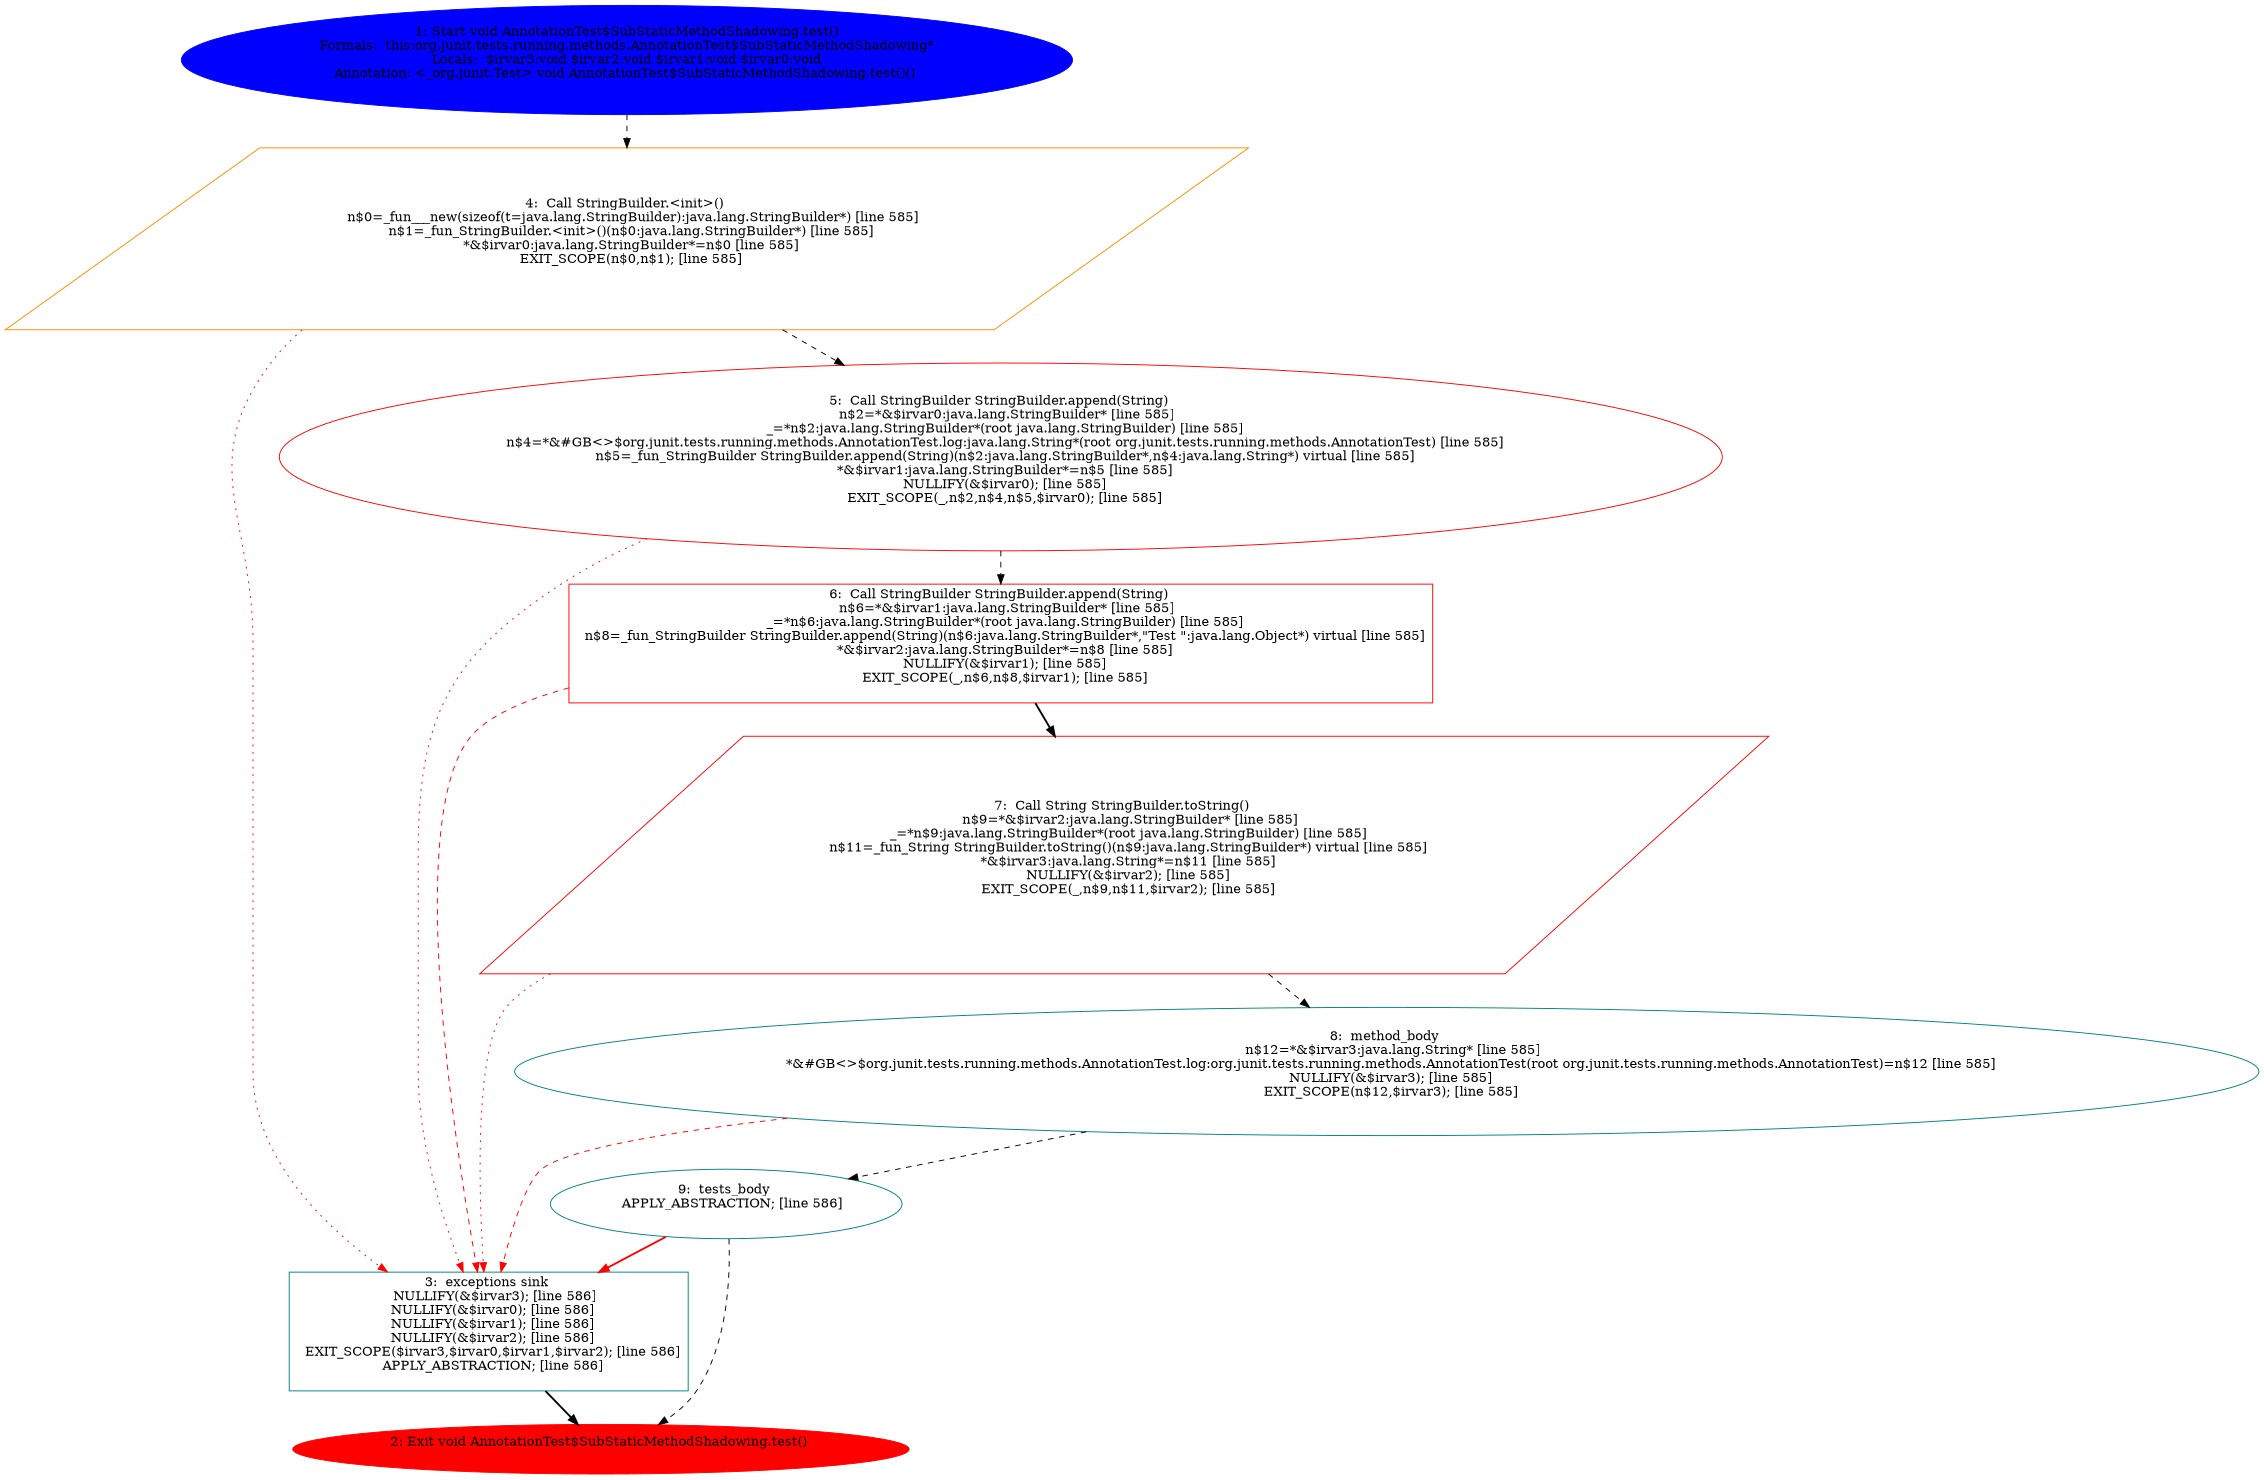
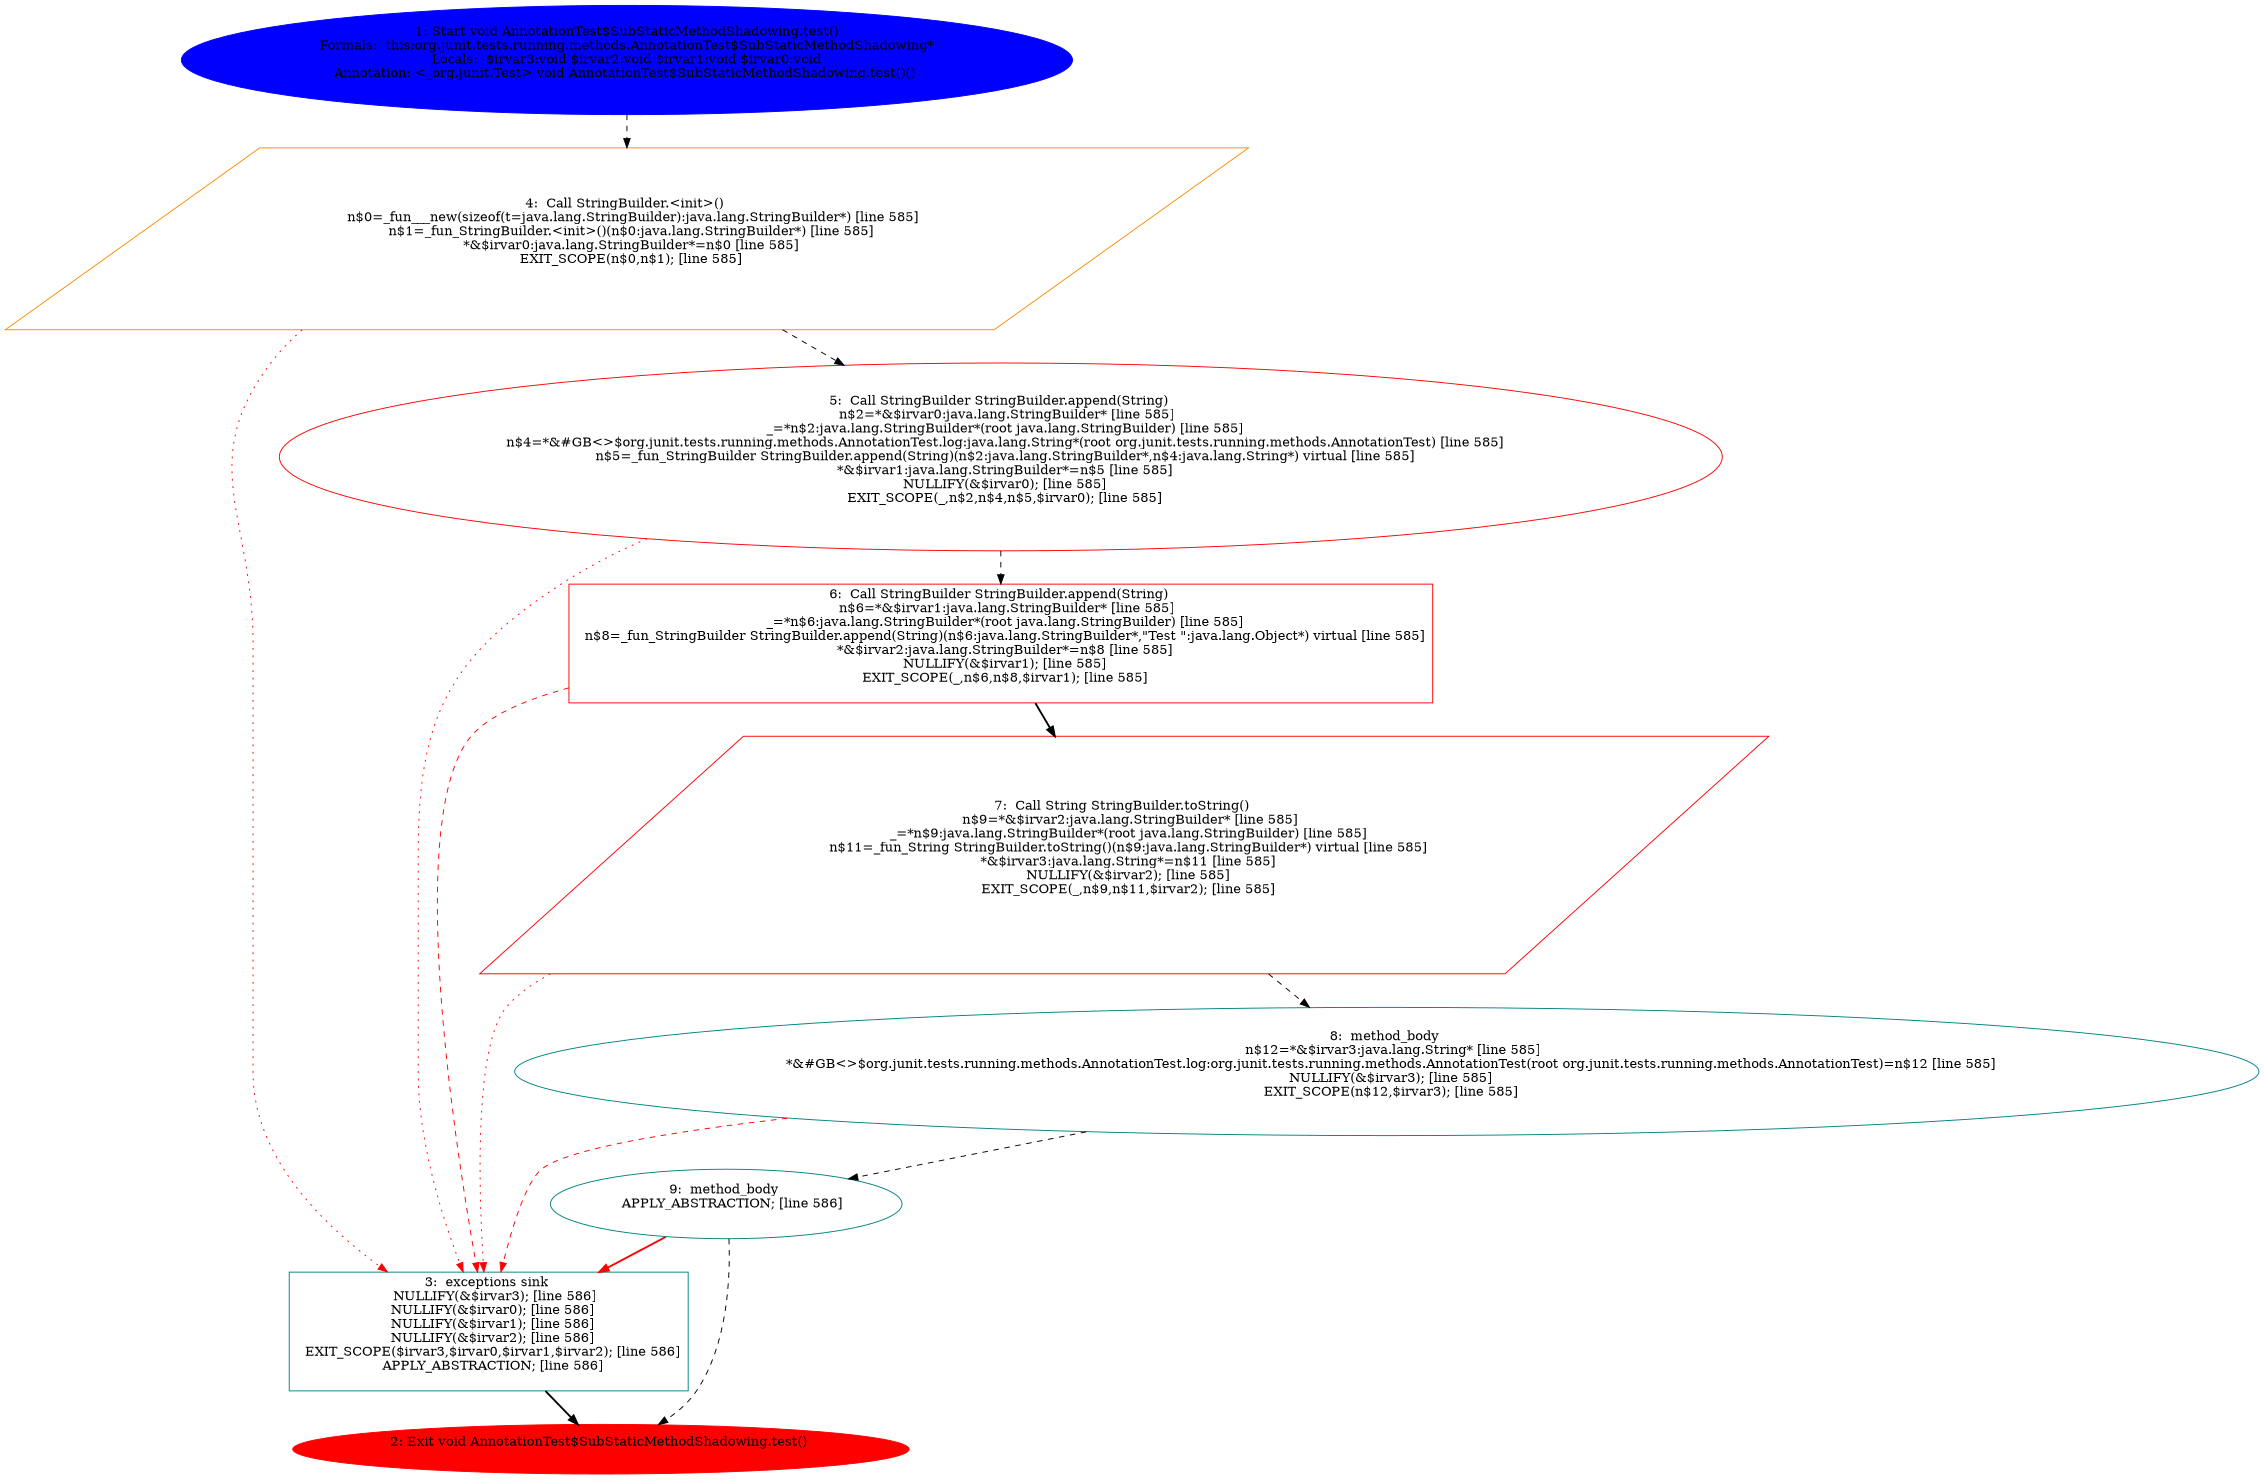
node "9:  tests_body APPLY_ABSTRACTION; [line 586]": label "9:  tests_body APPLY_ABSTRACTION; [line 586]" -> "9:  method_body APPLY_ABSTRACTION; [line 586]"
